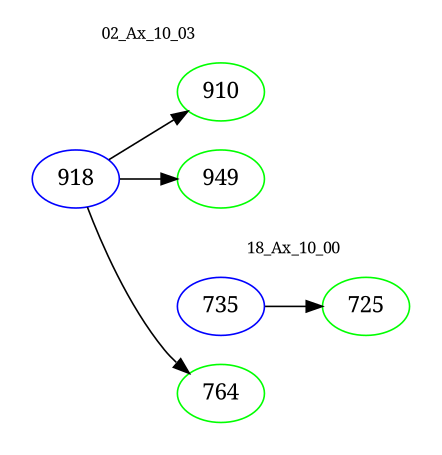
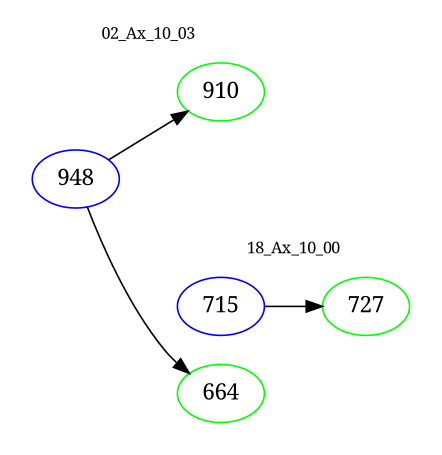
node "918": label "918" -> "948"
node "949": removed
node "735": label "735" -> "715"
node "725": label "725" -> "727"
node "764": label "764" -> "664"
